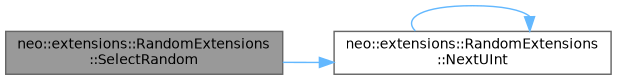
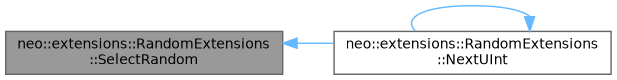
edge "neo::extensions::RandomExtensions ::SelectRandom" -> "neo::extensions::RandomExtensions ::NextUInt": reversed
